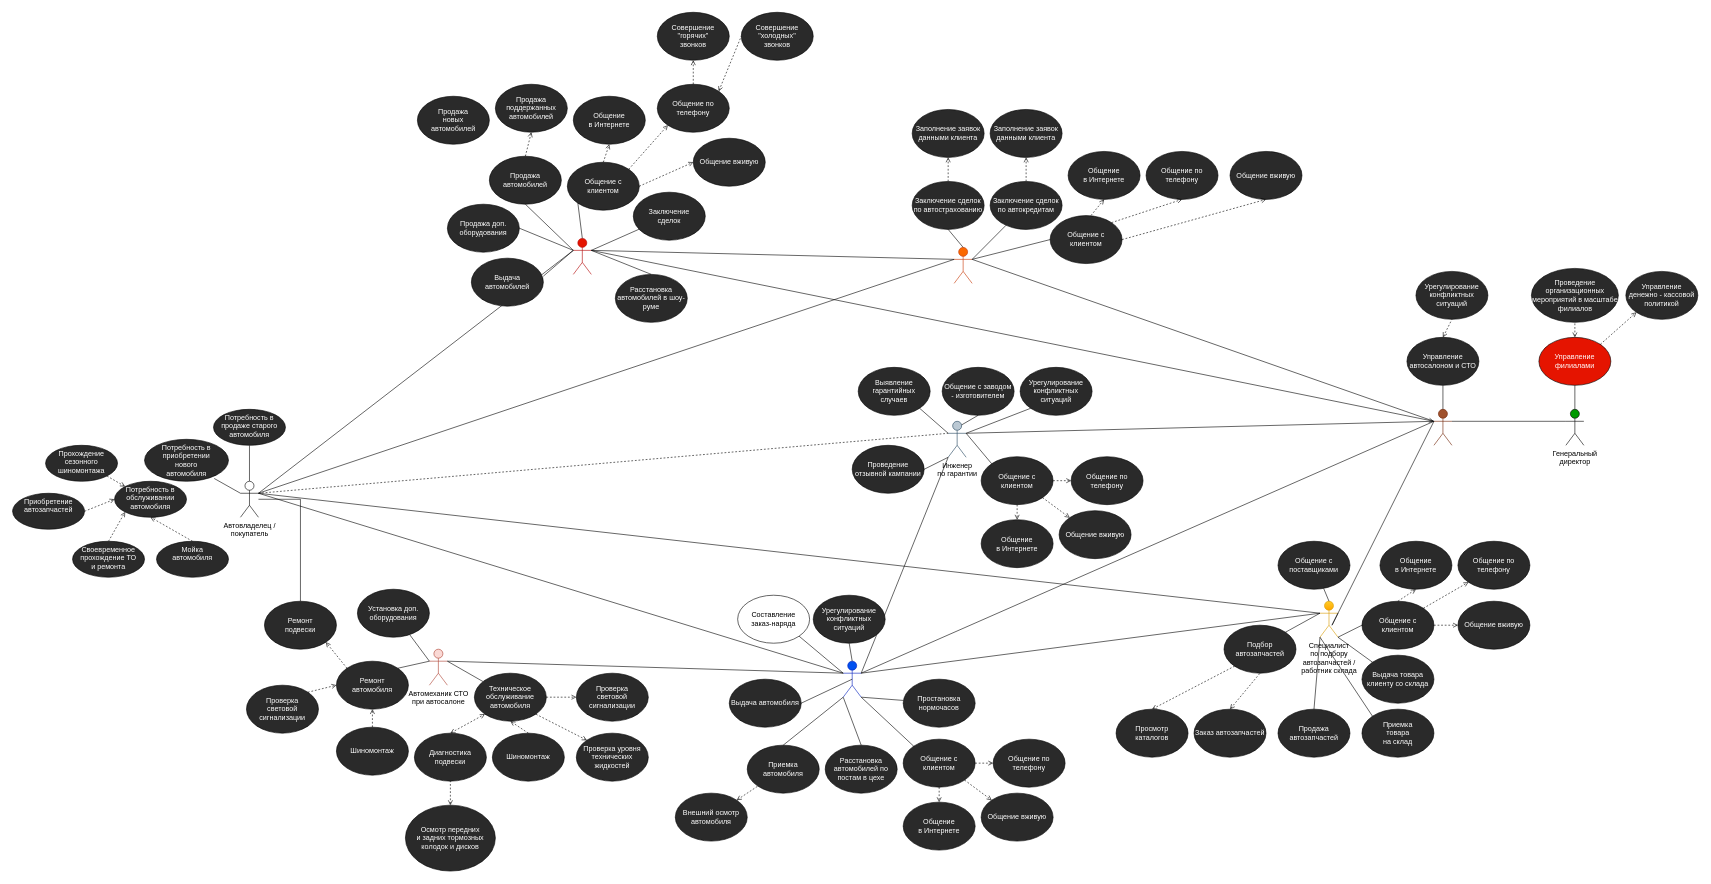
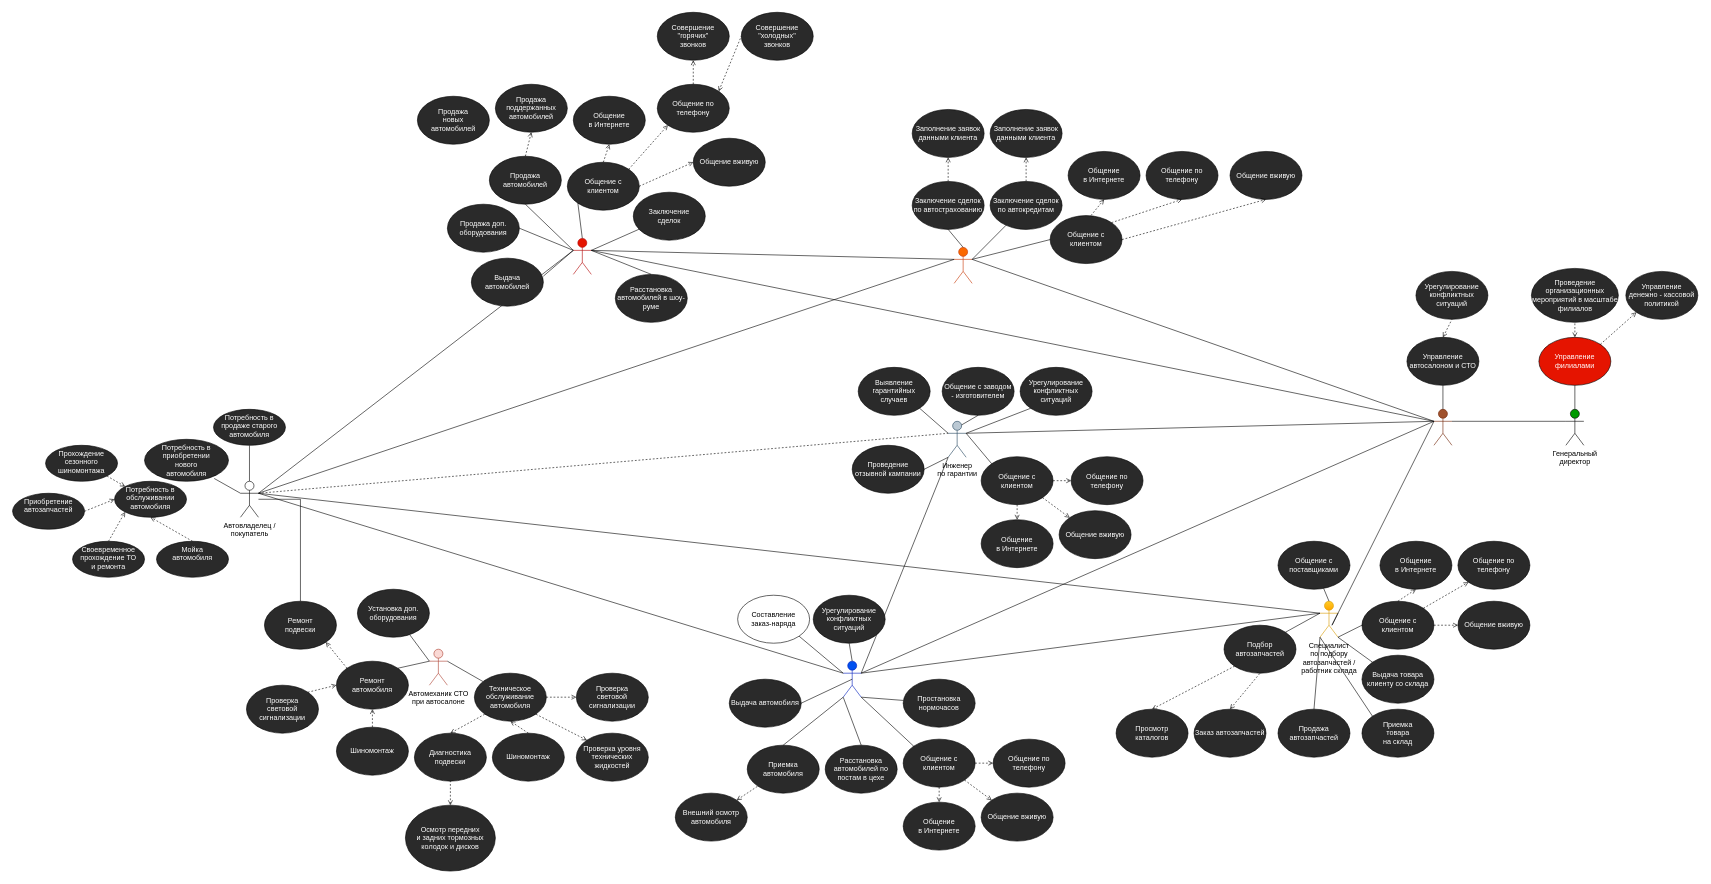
edge "Менеджер - продавец автомобилей" -> "Директор автосалона и СТО": arrowhead open -> none
edge "Автомеханик СТО при автосалоне" -- "Мастер - приемщик СТО при атосалоне": removed
edge "Техническое обслуживание автомобиля" -- "Диагностика подвески": arrowhead open -> none
